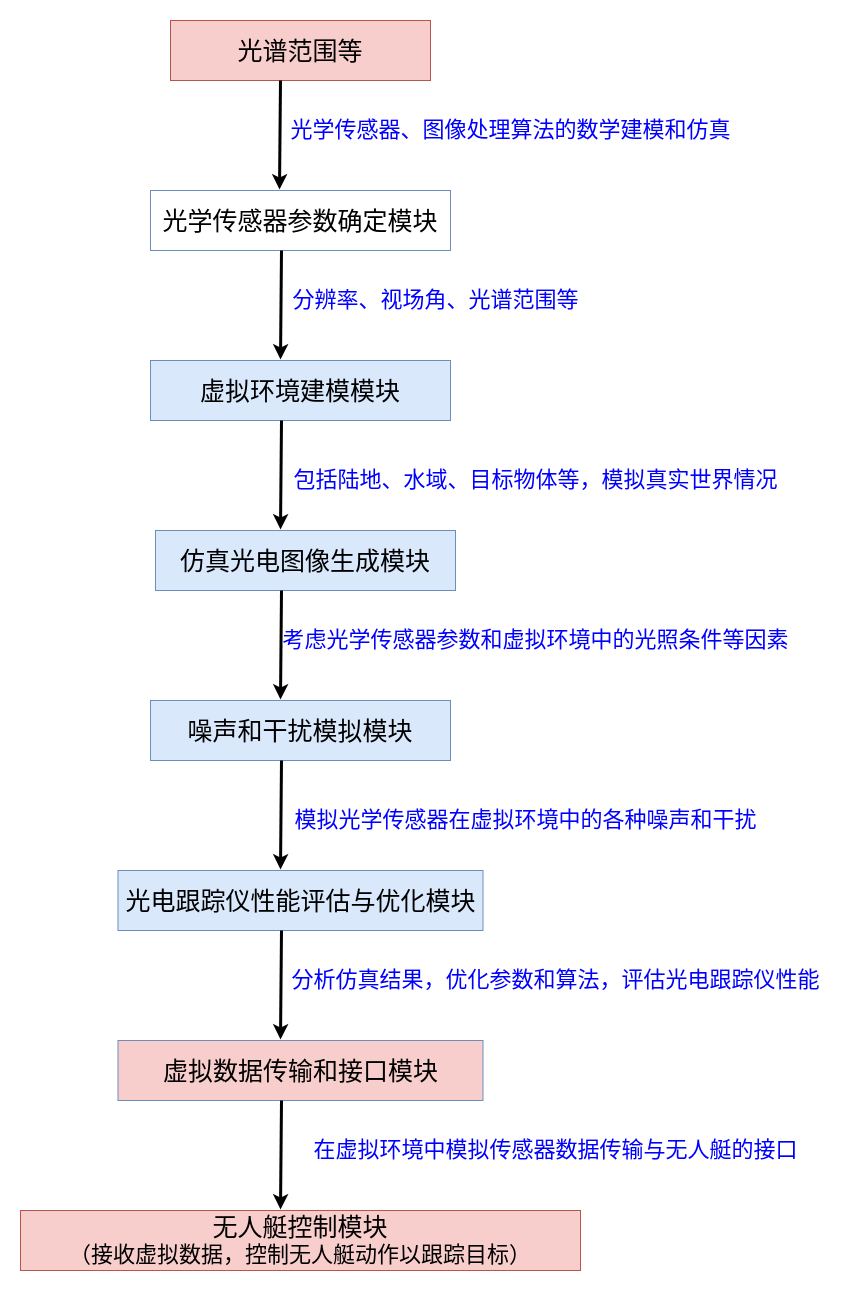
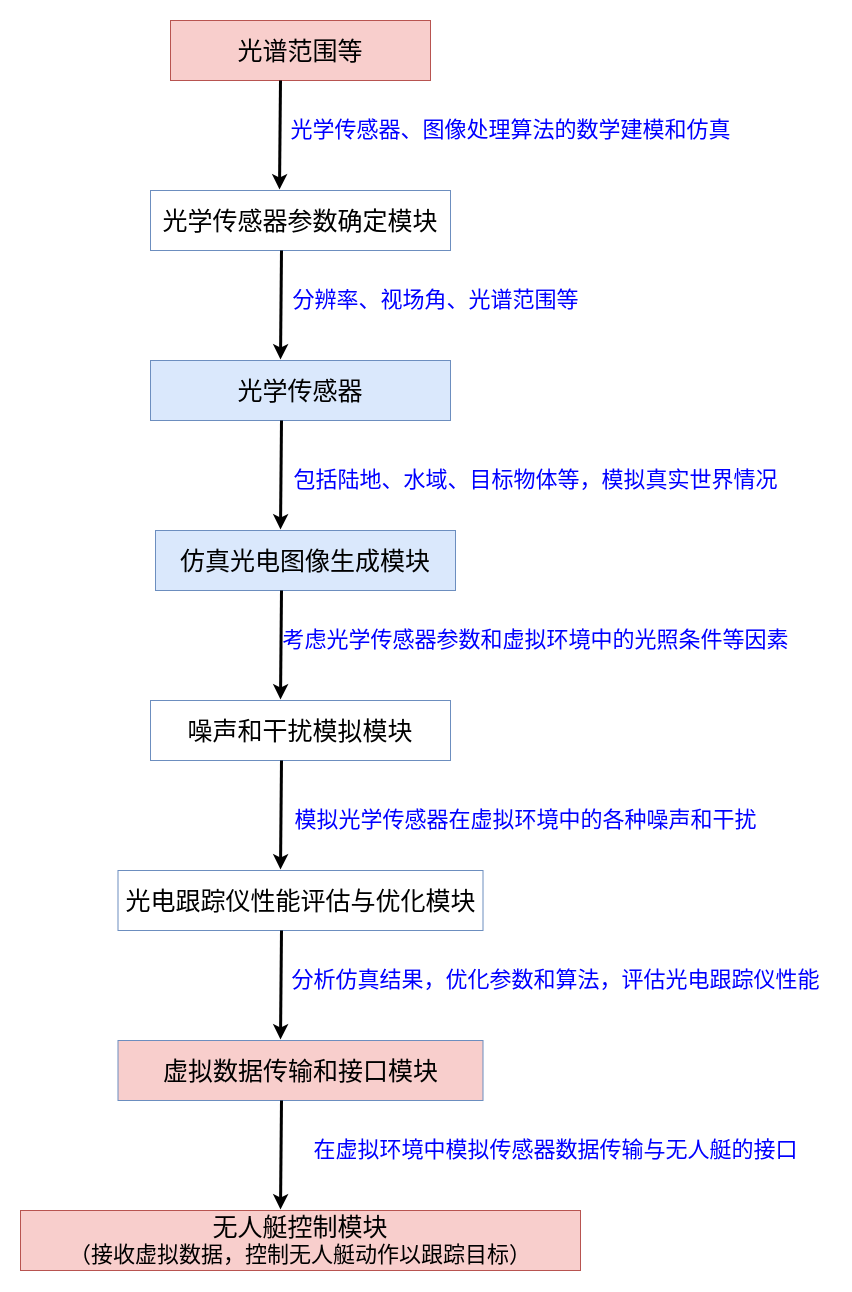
node "虚拟环境建模模块": label "虚拟环境建模模块" -> "光学传感器"
node "噪声和干扰模拟模块": fillcolor #dae8fc -> #ffffff
node "光电跟踪仪性能评估与优化模块": fillcolor #dae8fc -> #ffffff
